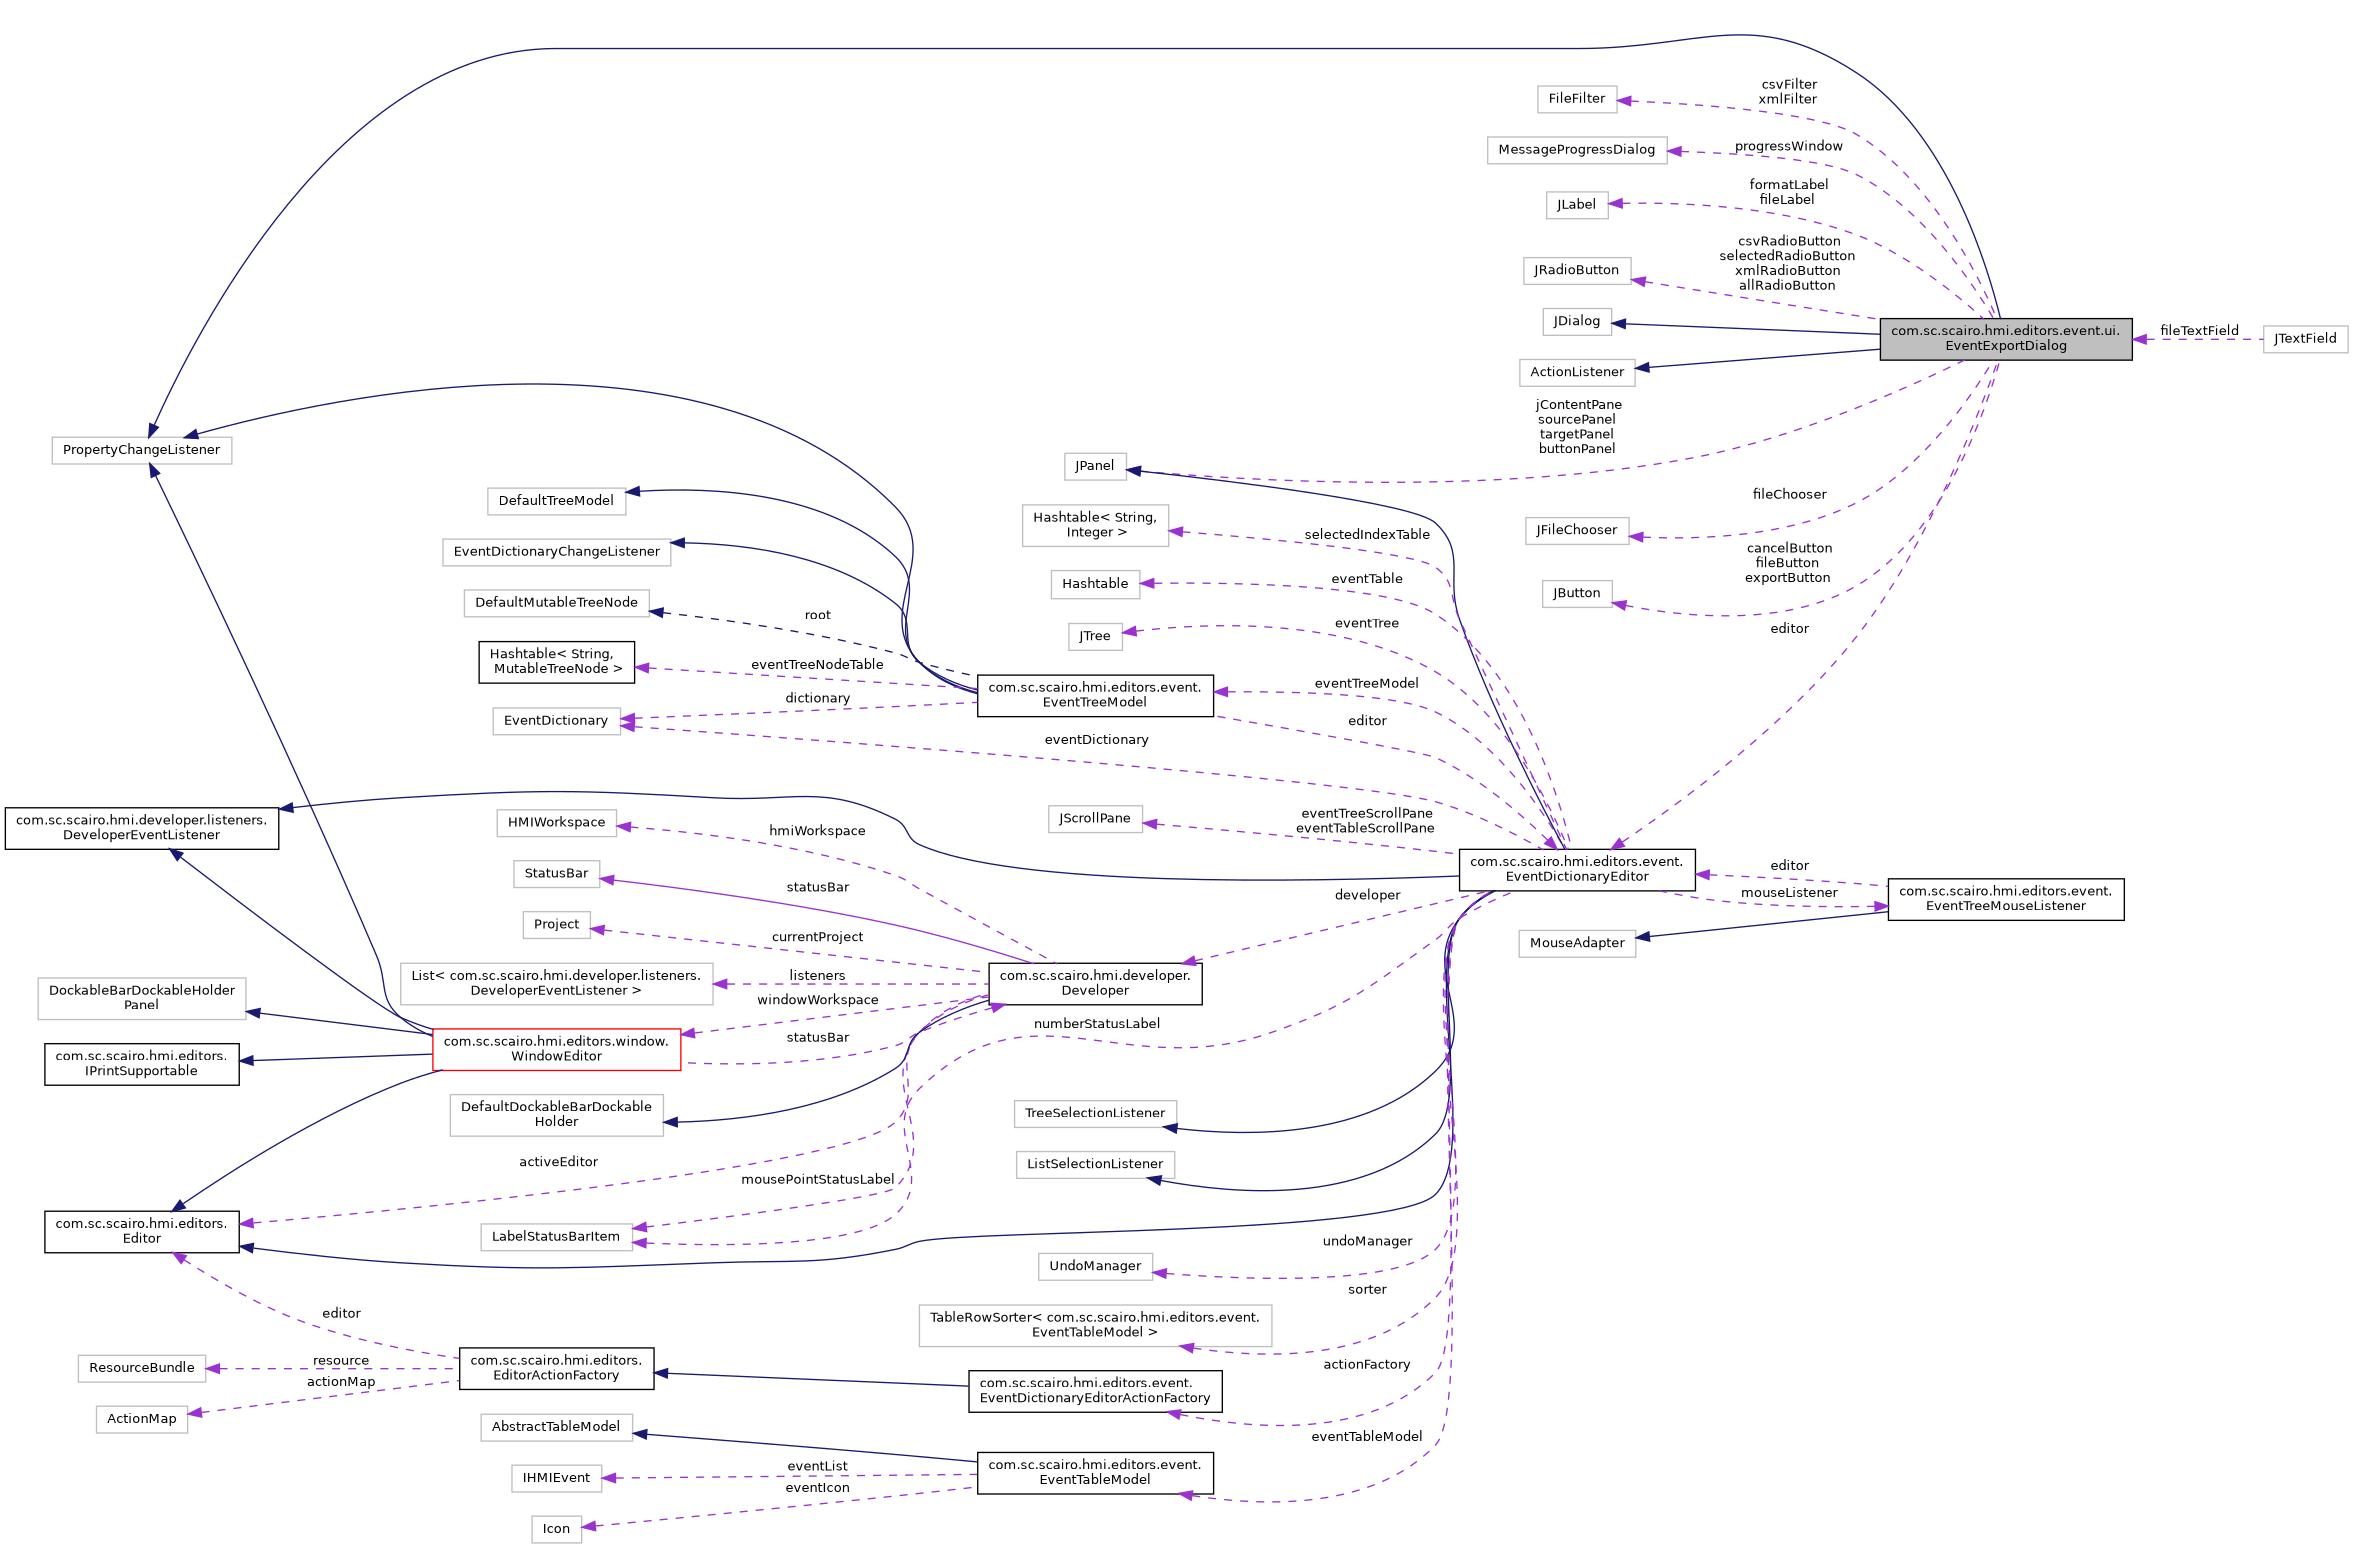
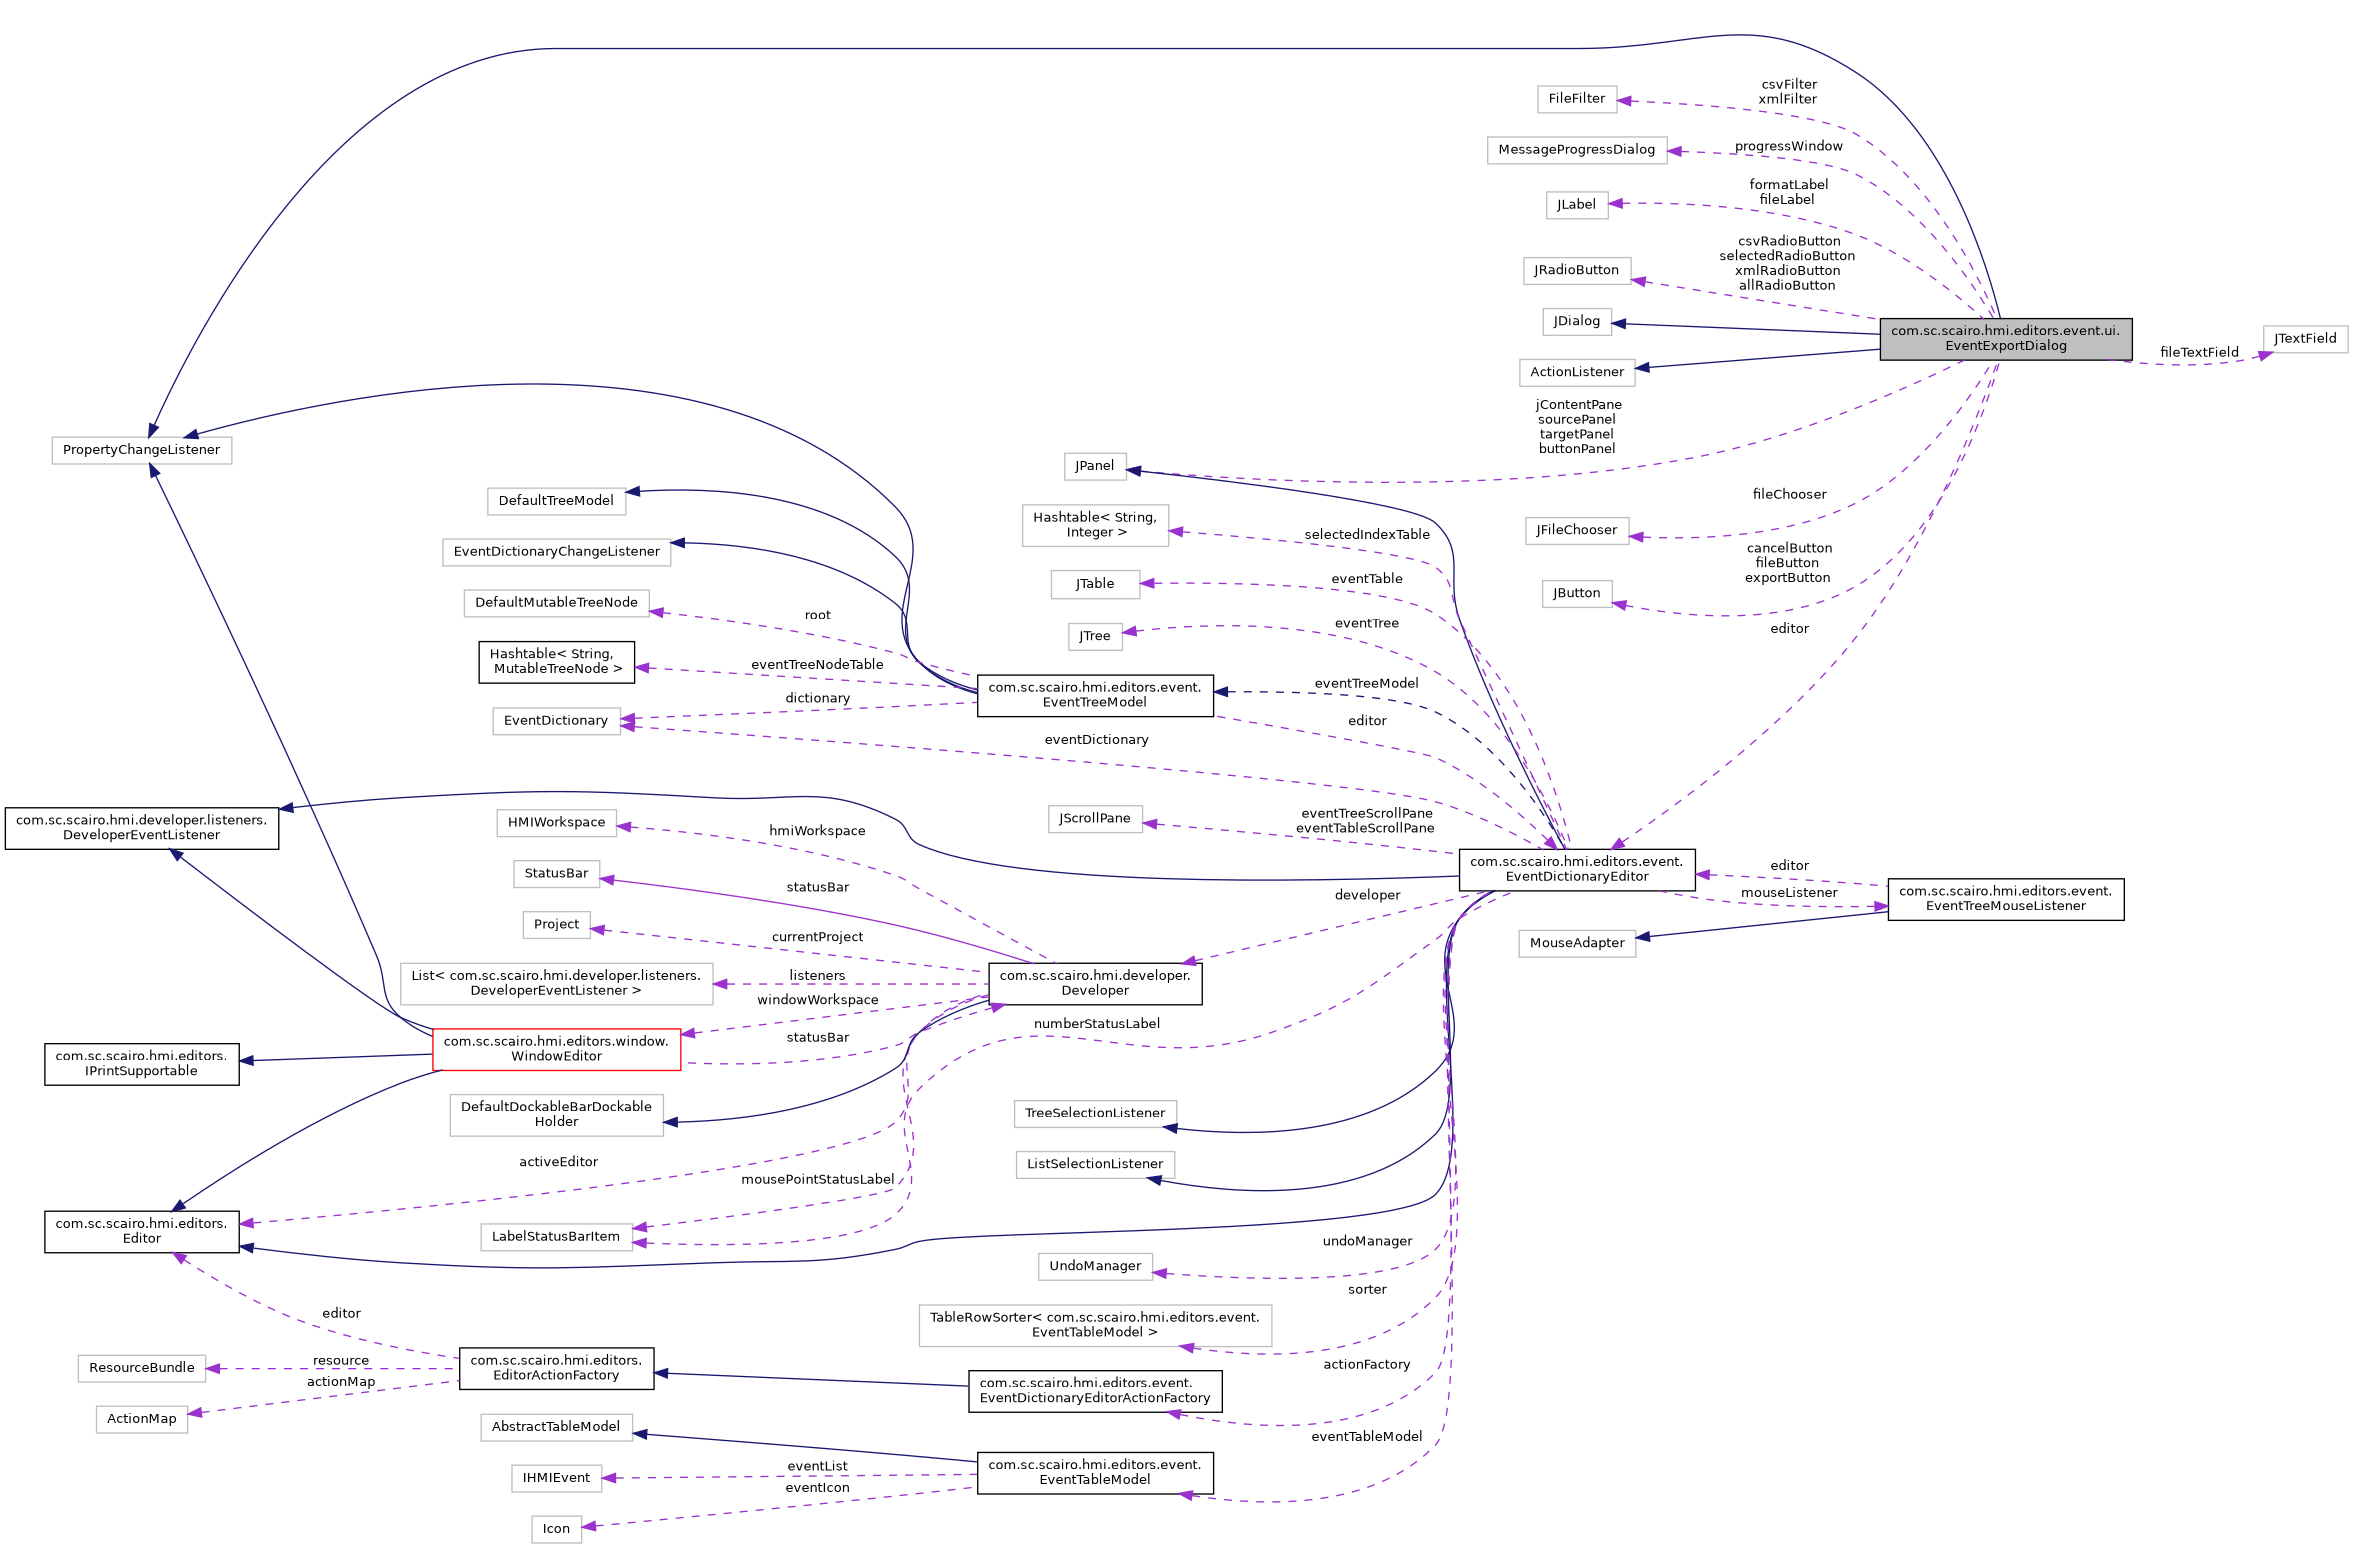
edge "JTextField" -> "com.sc.scairo.hmi.editors.event.ui. EventExportDialog": reversed
node "Hashtable": label "Hashtable" -> "JTable"
edge "com.sc.scairo.hmi.editors.event. EventTreeModel" -> "DefaultMutableTreeNode": color midnightblue -> darkorchid3
edge "com.sc.scairo.hmi.editors.event. EventDictionaryEditor" -> "com.sc.scairo.hmi.editors.event. EventTreeModel": color darkorchid3 -> midnightblue
node "DockableBarDockableHolder Panel": removed
